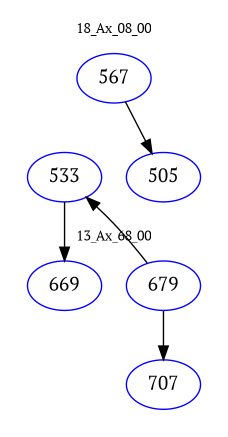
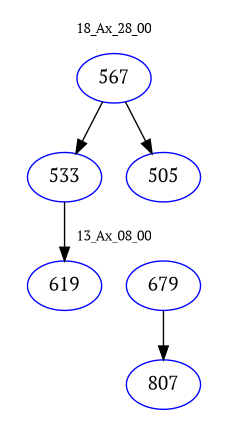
cluster "18_Ax_08_00": label "18_Ax_08_00" -> "18_Ax_28_00"
edge "679" -> "533": now "567" -> "533"
cluster "13_Ax_68_00": label "13_Ax_68_00" -> "13_Ax_08_00"
node "669": label "669" -> "619"
node "707": label "707" -> "807"
